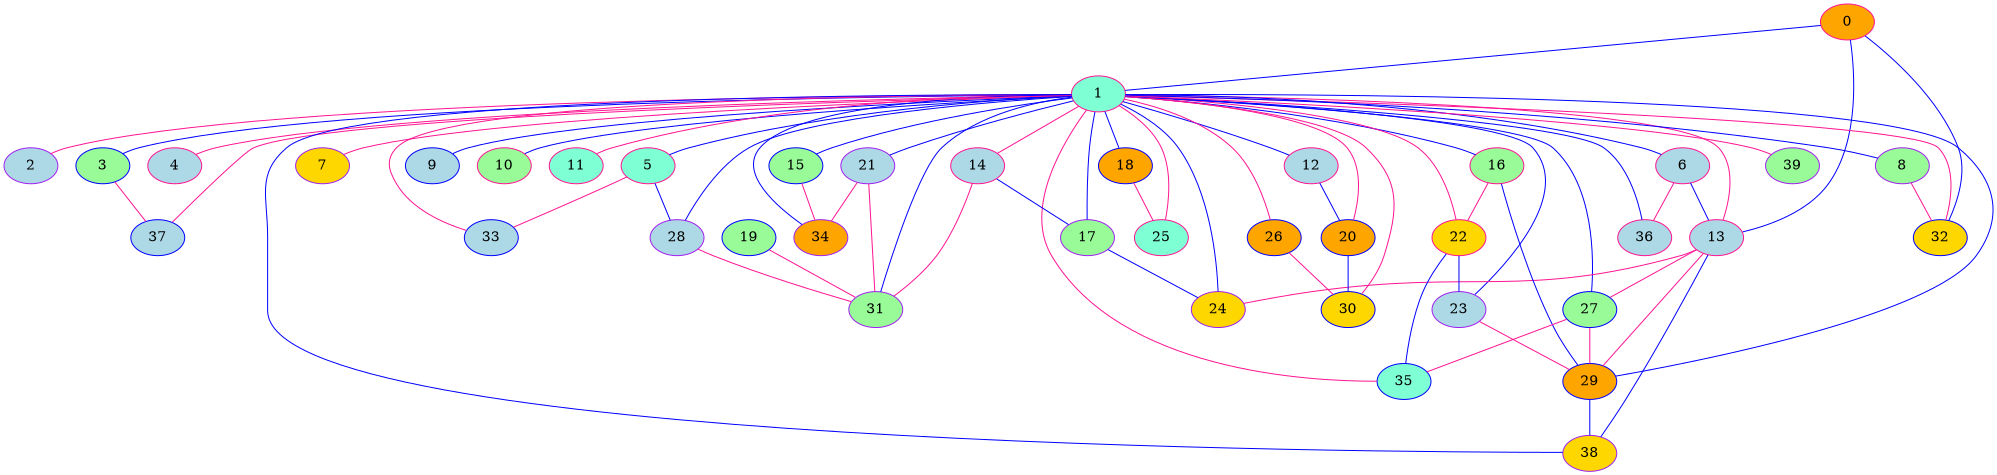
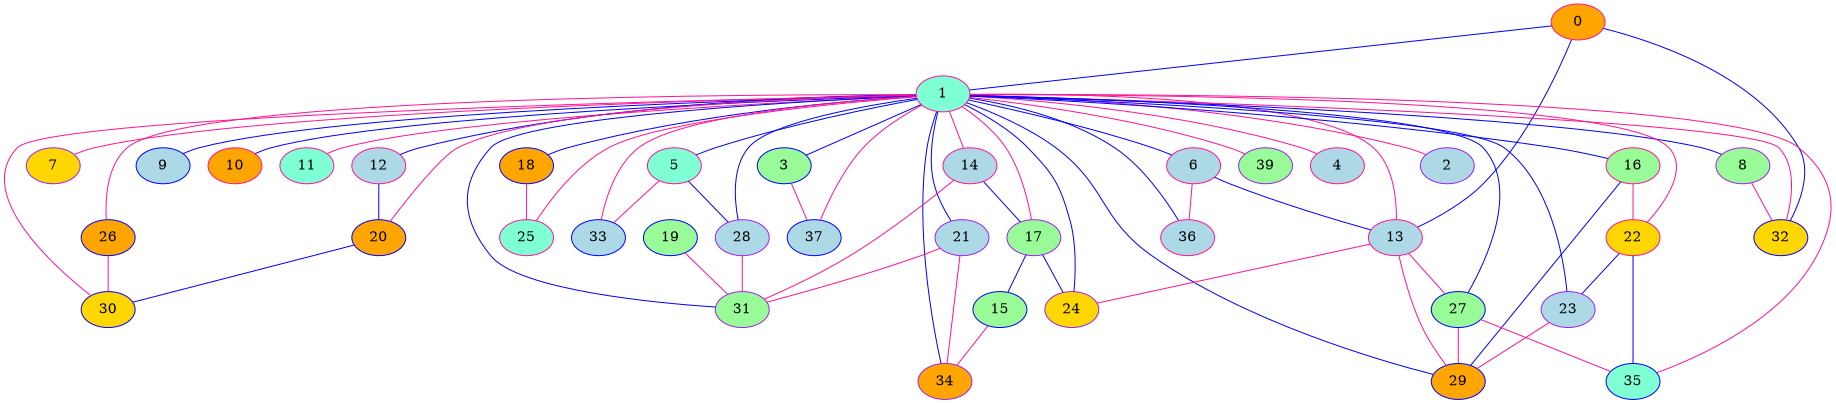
edge "1" -- "15": now "17" -- "15"
node "10": fillcolor palegreen -> orange
edge "1" -- "17": color blue -> deeppink
node "38": removed
